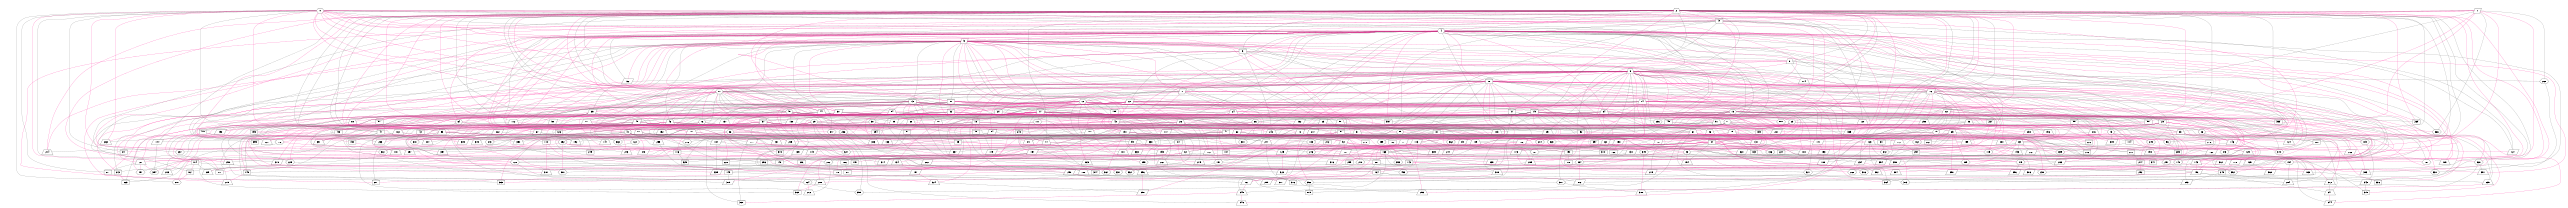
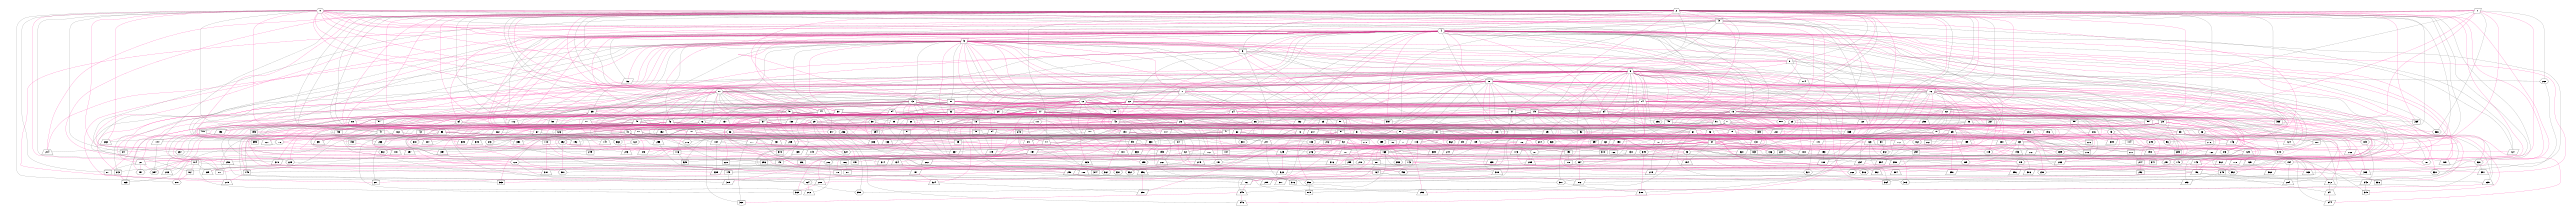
node "242": removed
edge "82" -- "370": now "82" -- "453"
